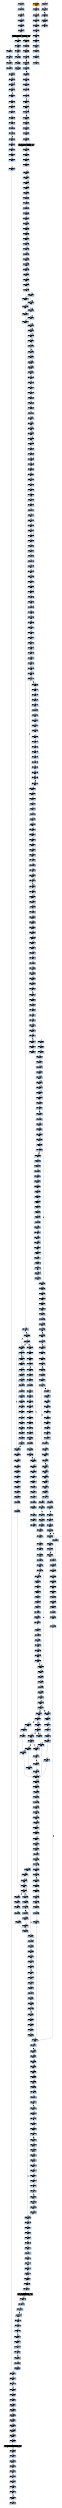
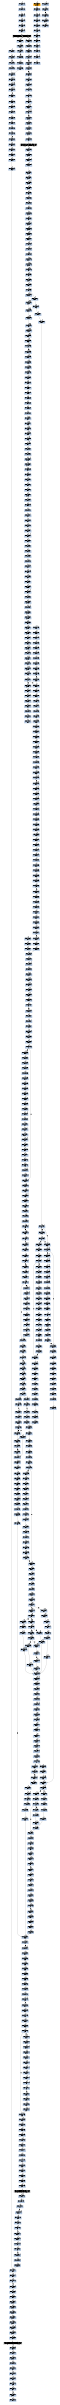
node "0x0042a7c7 movl": removed
